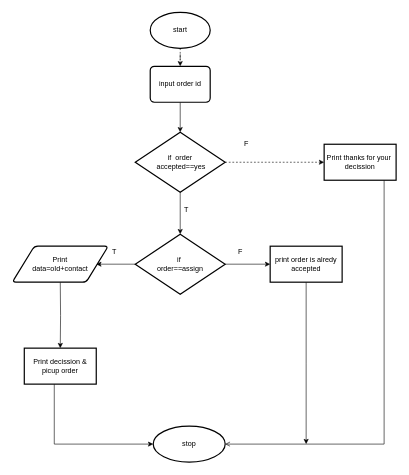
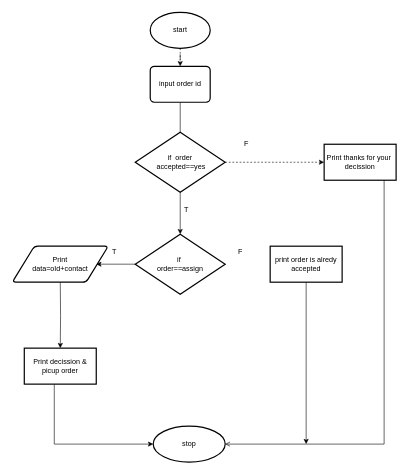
edge "input order id" -> "if order accepted==yes": arrowhead classic -> none
edge "if order==assign" -> "print order is alredy accepted": removed
